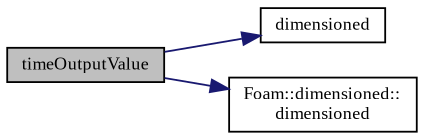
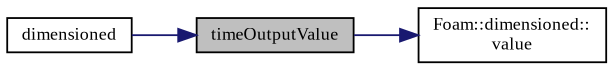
edge "timeOutputValue" -> "dimensioned": reversed
node "Foam::dimensioned:: dimensioned": label "Foam::dimensioned:: dimensioned" -> "Foam::dimensioned:: value"
